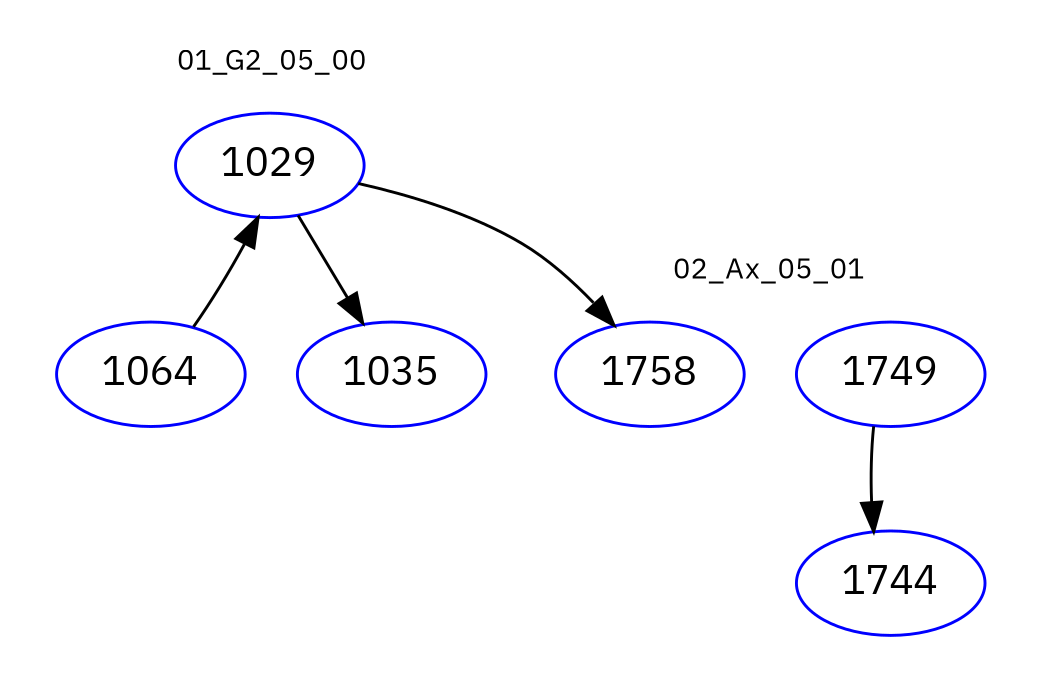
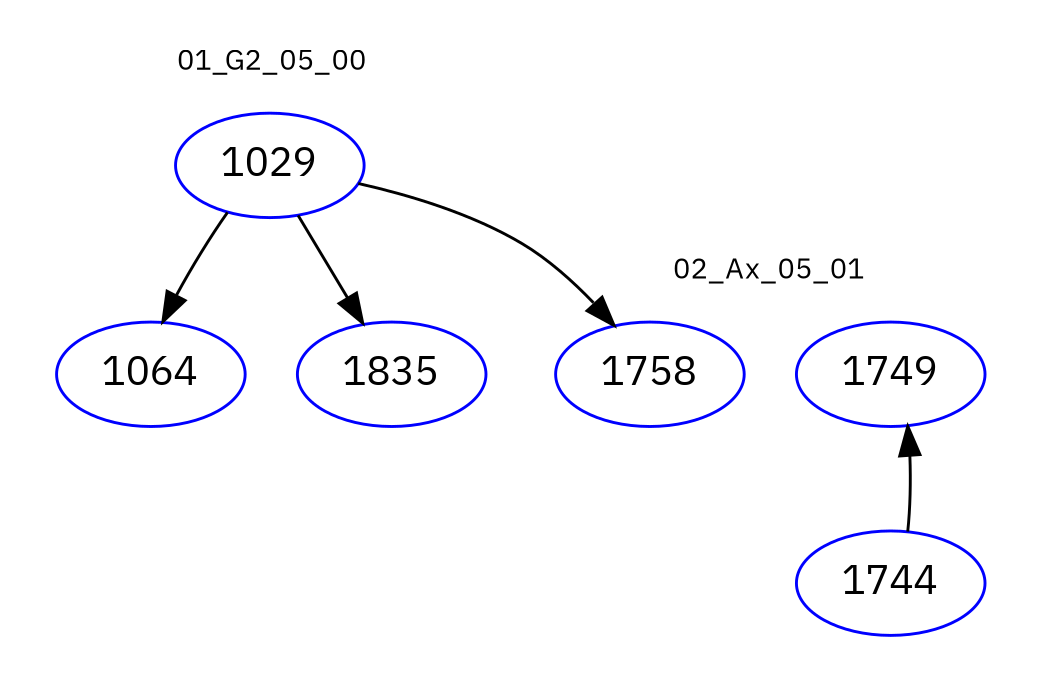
edge "1064" -> "1029": reversed
node "1035": label "1035" -> "1835"
edge "1749" -> "1744": reversed
